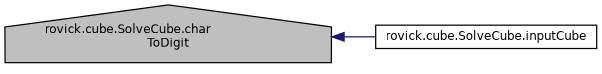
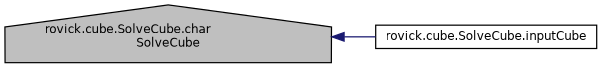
node "rovick.cube.SolveCube.char ToDigit": label "rovick.cube.SolveCube.char ToDigit" -> "rovick.cube.SolveCube.char SolveCube"
